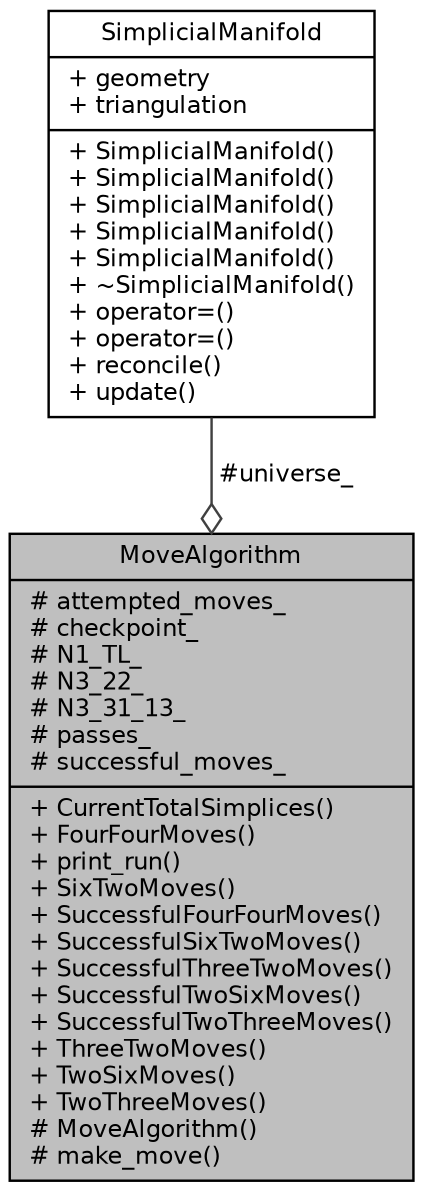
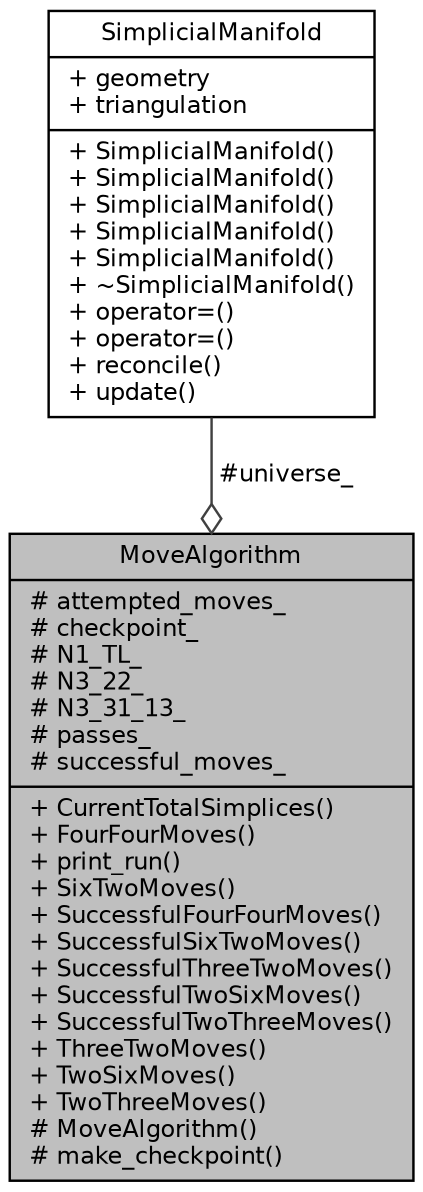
node "MoveAlgorithm": text "# make_move()" -> "# make_checkpoint()"
